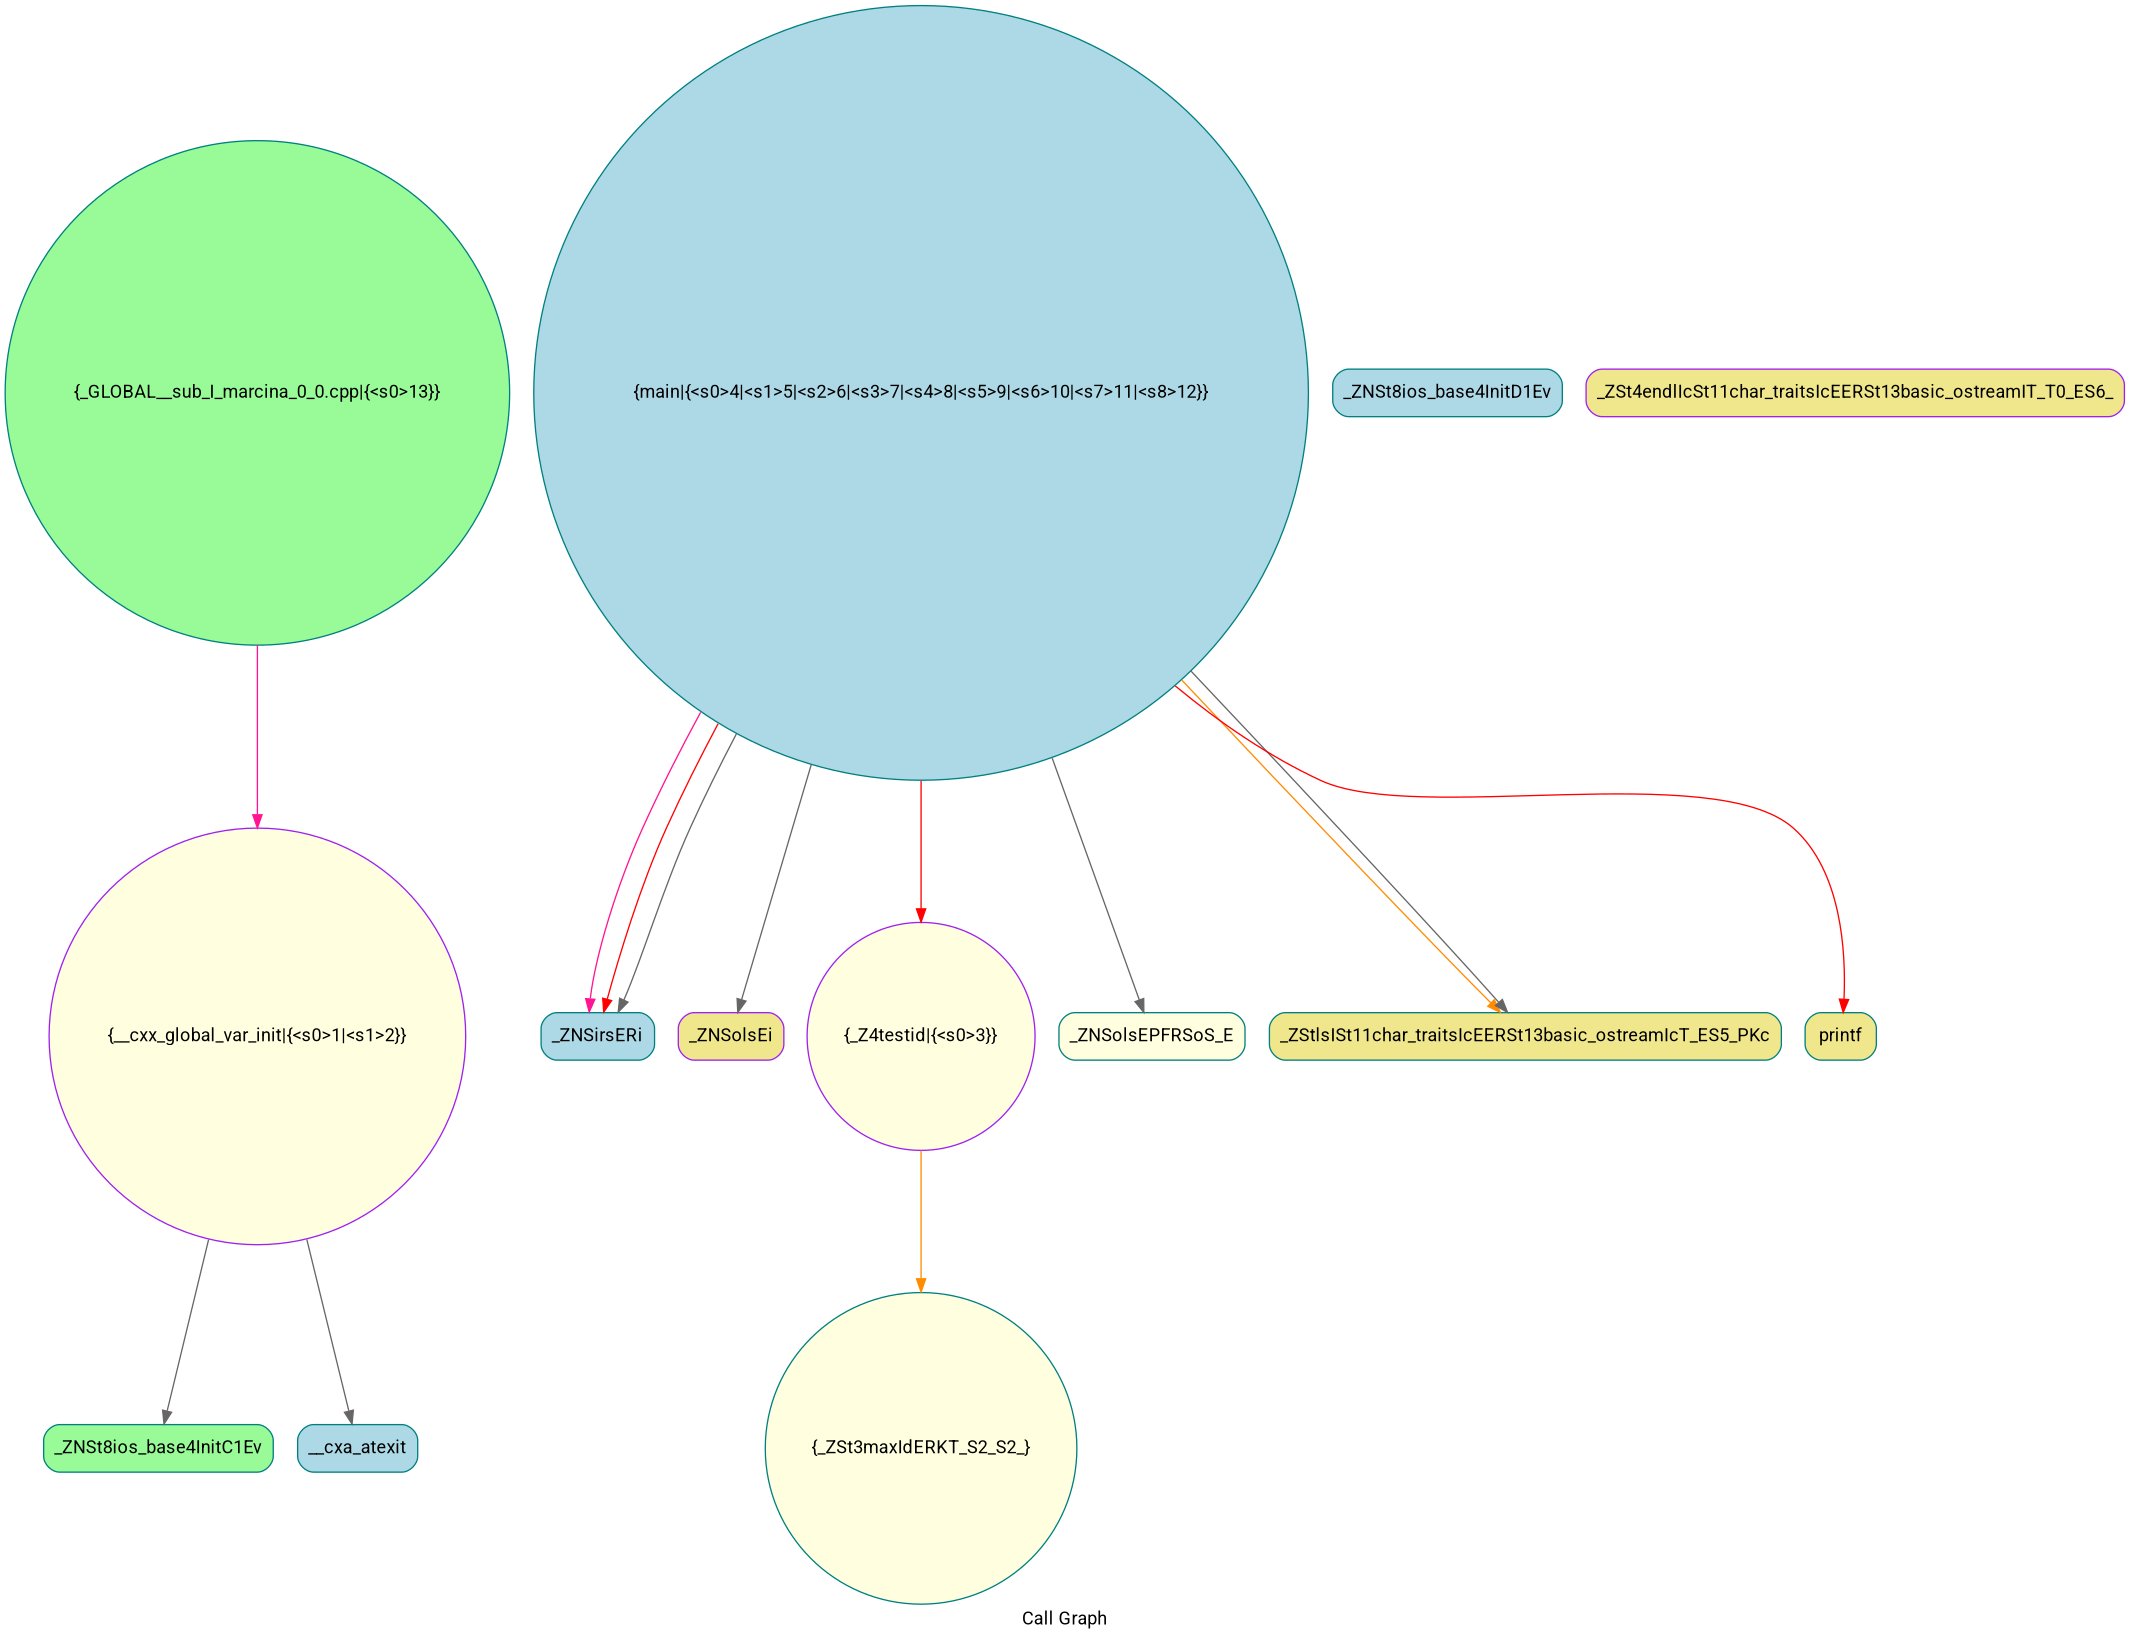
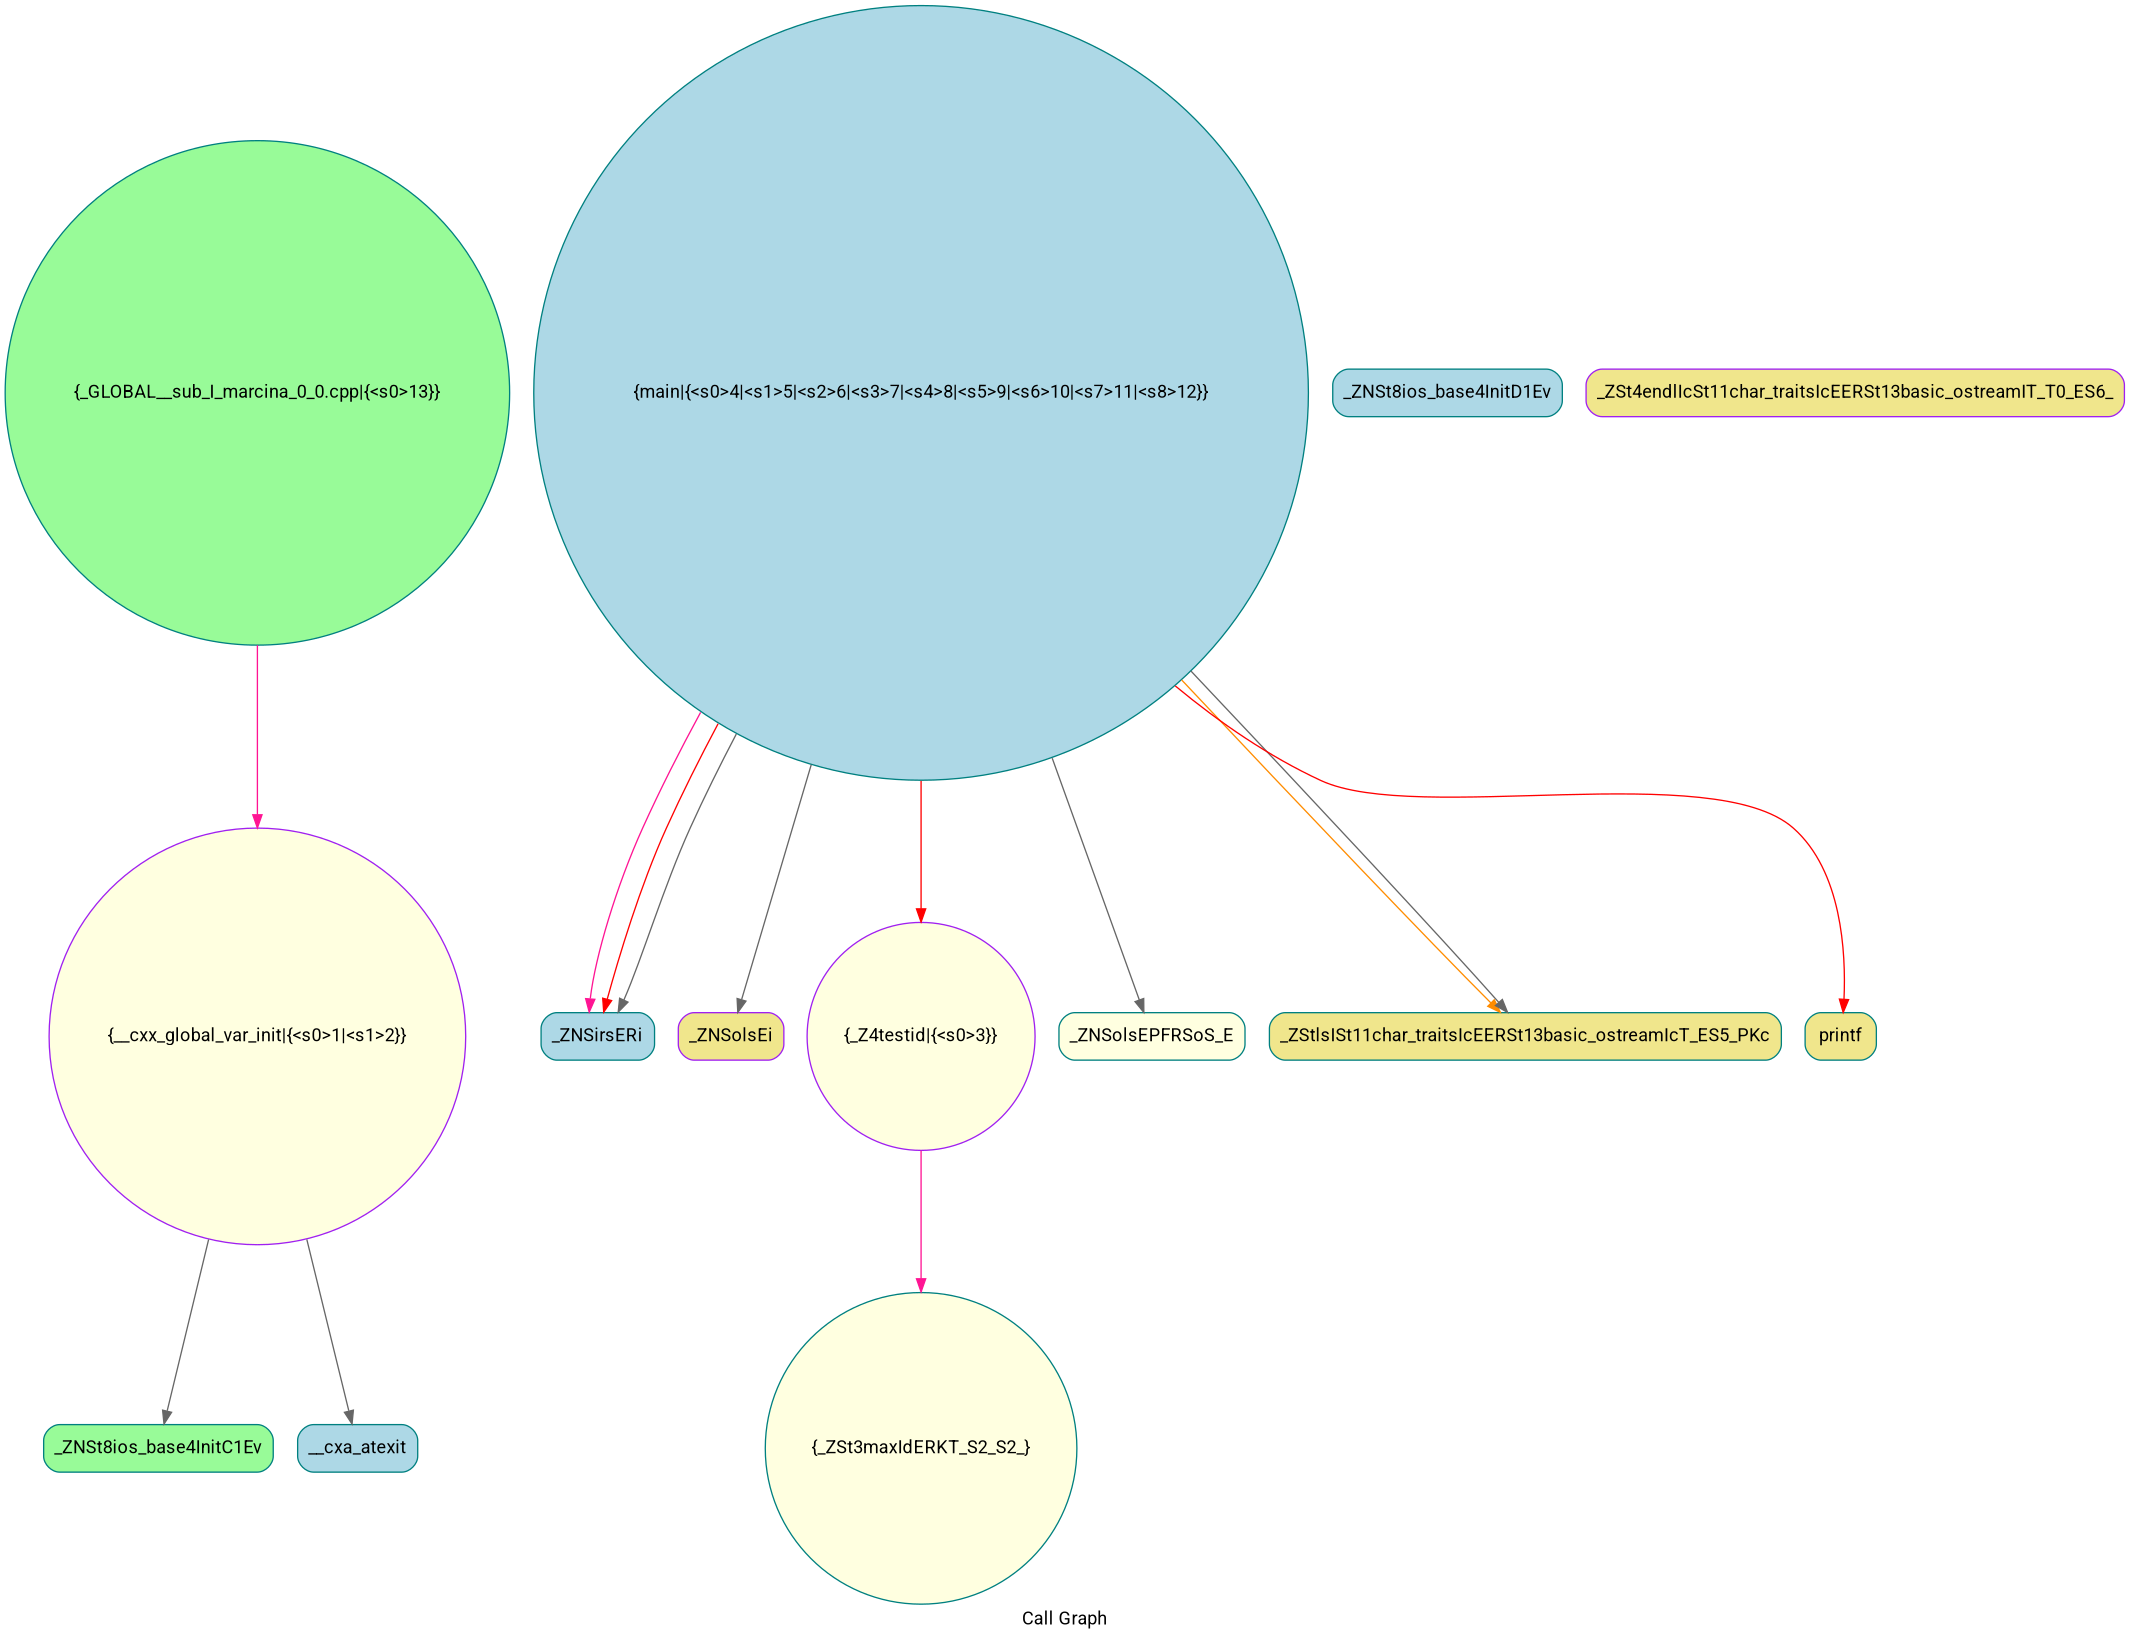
edge "{_Z4testid|{<s0>3}}" -> "{_ZSt3maxIdERKT_S2_S2_}": color darkorange -> deeppink
